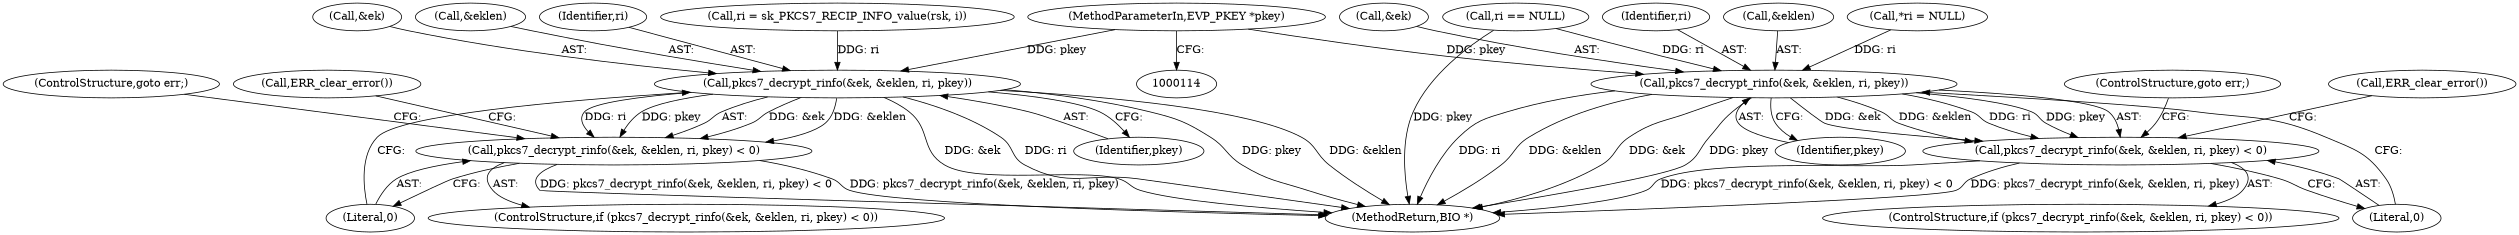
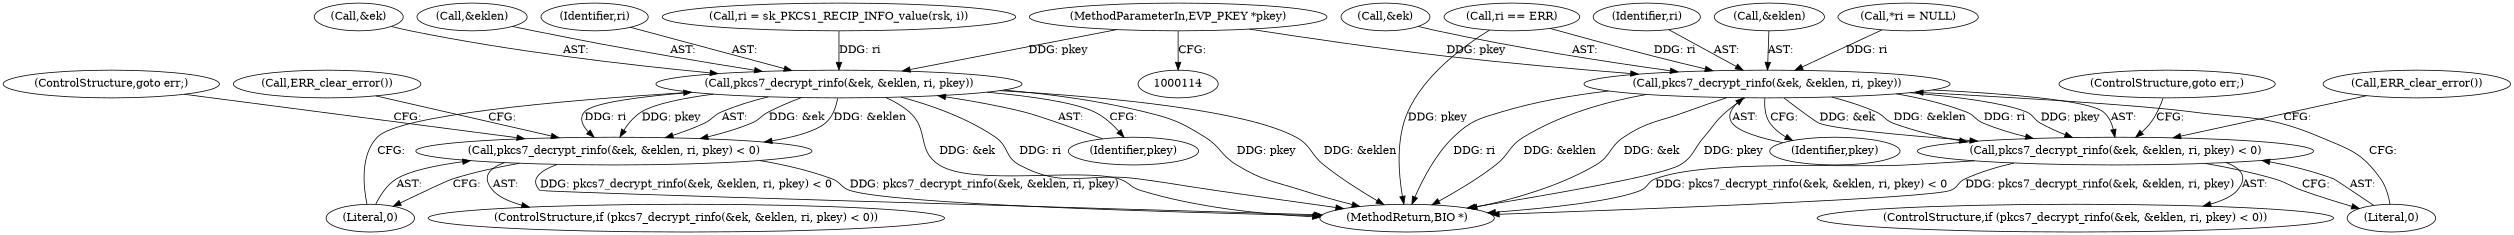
node "(Call,ri = sk_PKCS7_RECIP_INFO_value(rsk, i))": label "(Call,ri = sk_PKCS7_RECIP_INFO_value(rsk, i))" -> "(Call,ri = sk_PKCS1_RECIP_INFO_value(rsk, i))"
node "(Call,ri == NULL)": label "(Call,ri == NULL)" -> "(Call,ri == ERR)"
